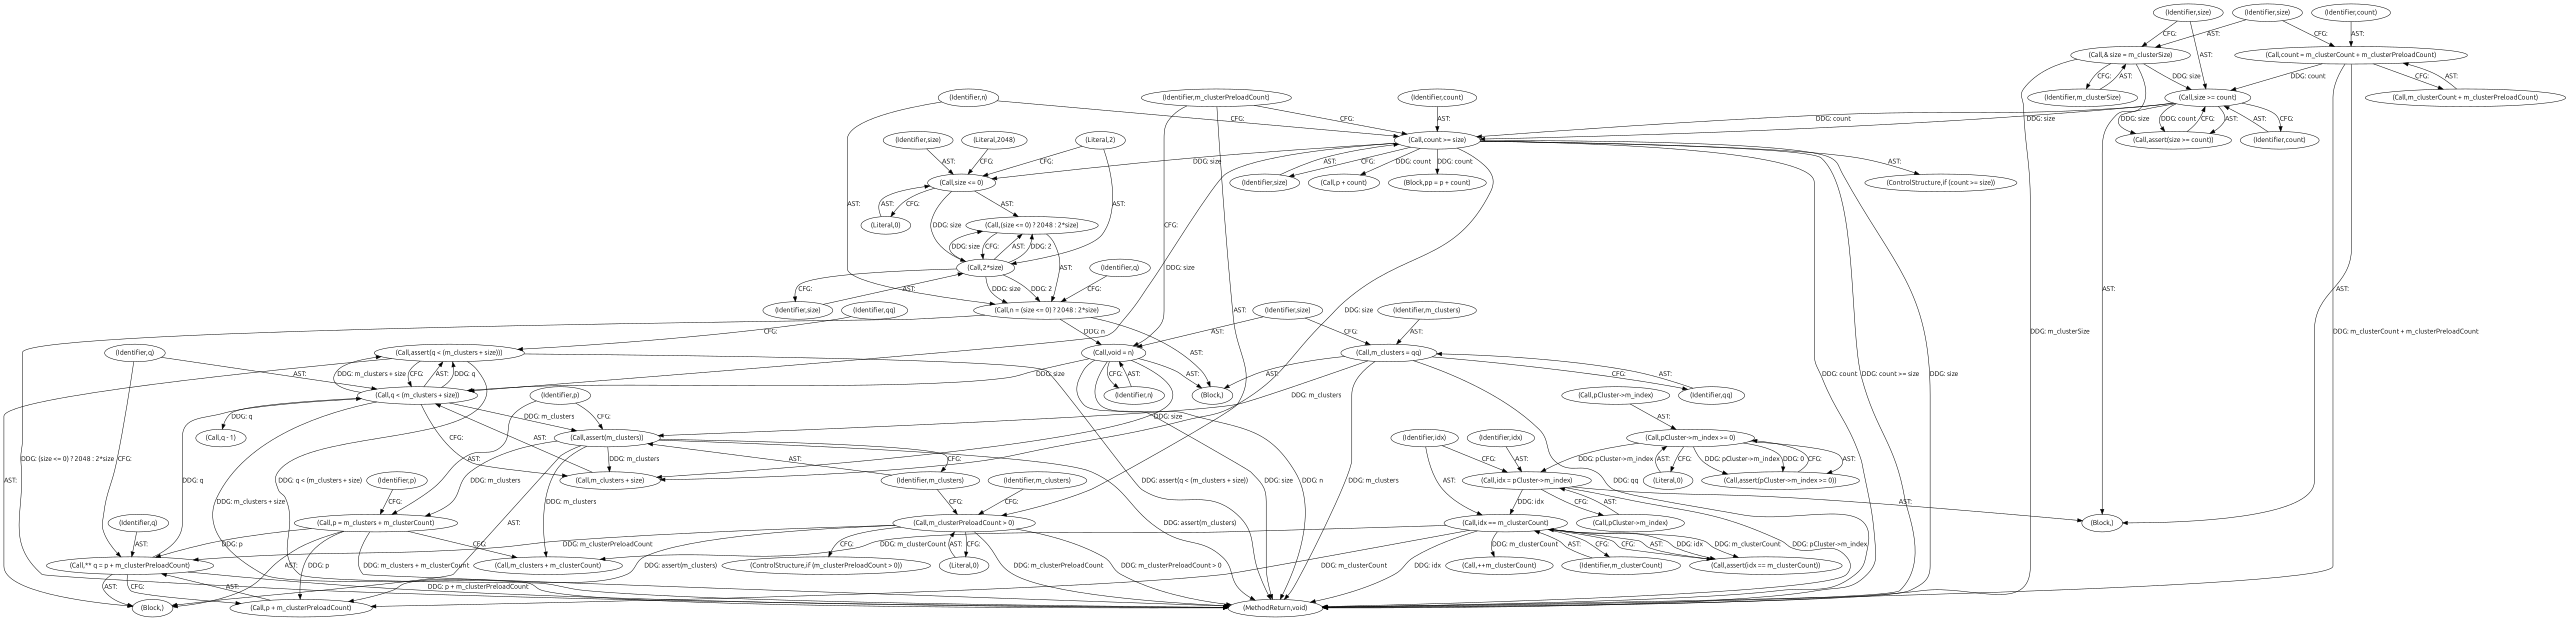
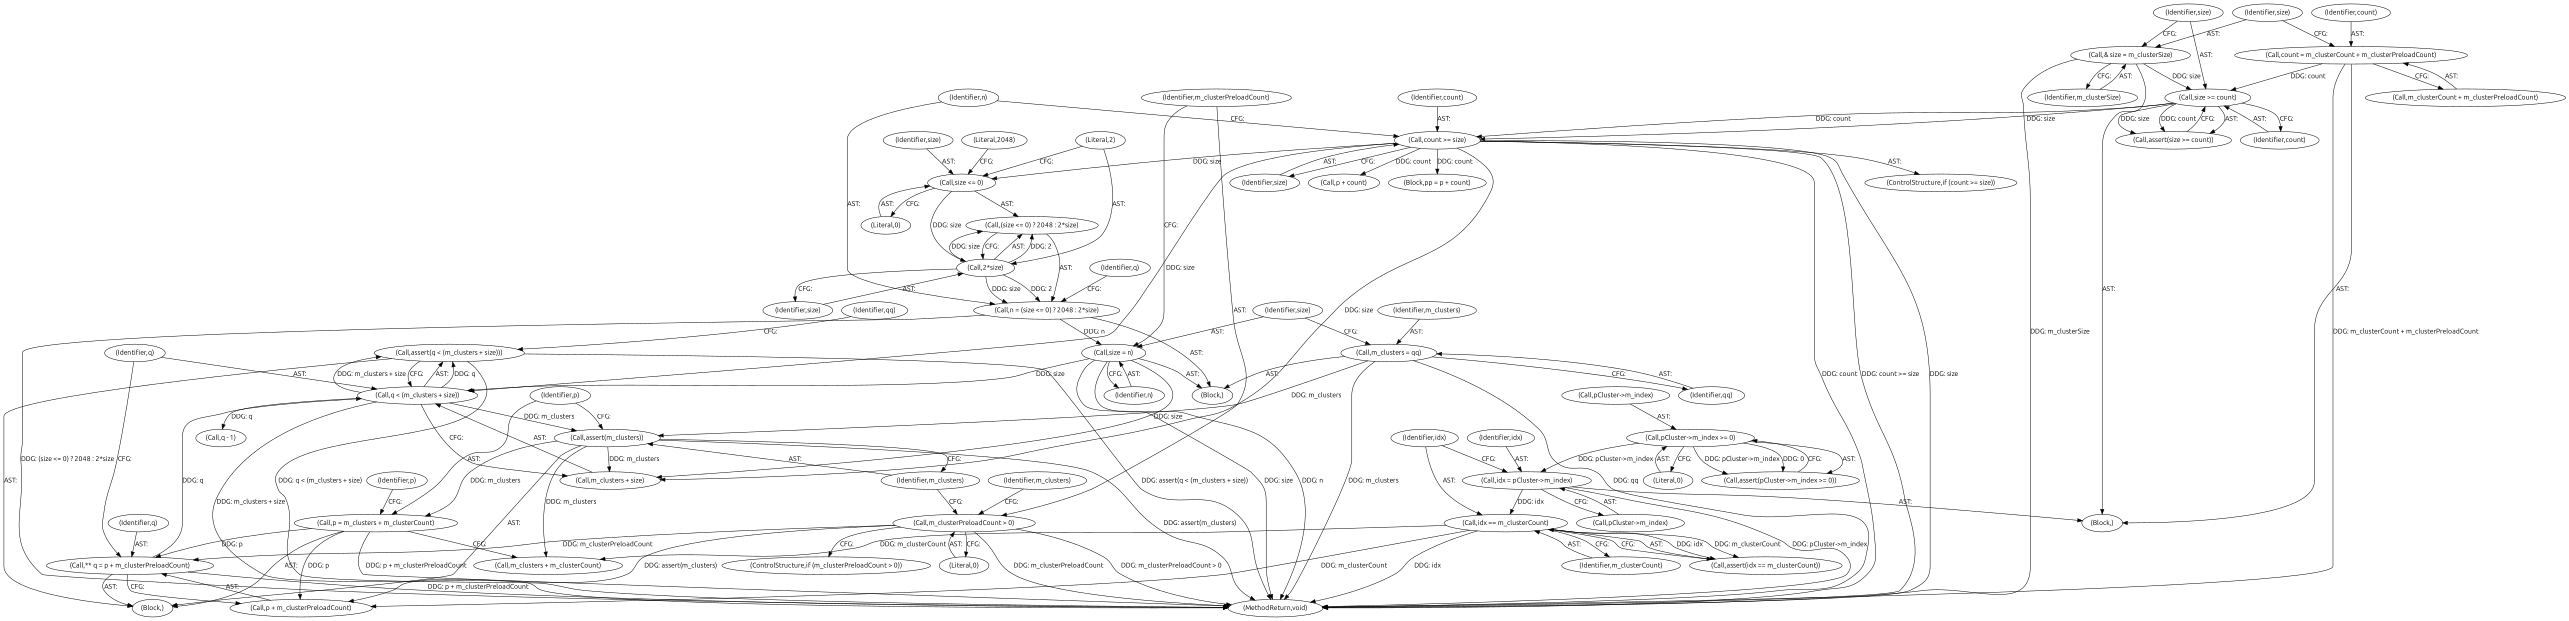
edge "(Identifier,m_clusterPreloadCount)" -> "(Call,count >= size)": removed, label "CFG:"
node "(Call,void = n)": label "(Call,void = n)" -> "(Call,size = n)"
edge "(Call,p = m_clusters + m_clusterCount)" -> "(MethodReturn,void)": label "DDG: m_clusters + m_clusterCount" -> "DDG: p + m_clusterPreloadCount"
node "(Call,++m_clusterCount)": removed
